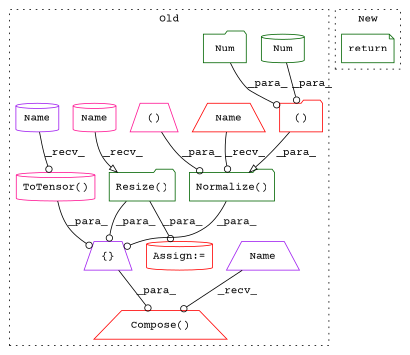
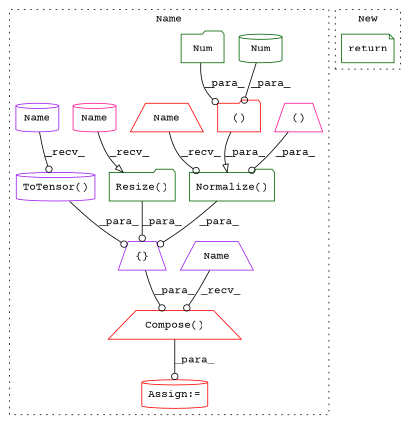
cluster "Old": label "Old" -> "Name"
node "ToTensor()": color deeppink -> purple
edge "Resize()" -> "Assign:=": now "Compose()" -> "Assign:="
